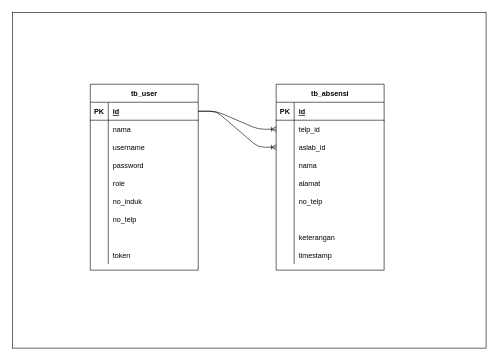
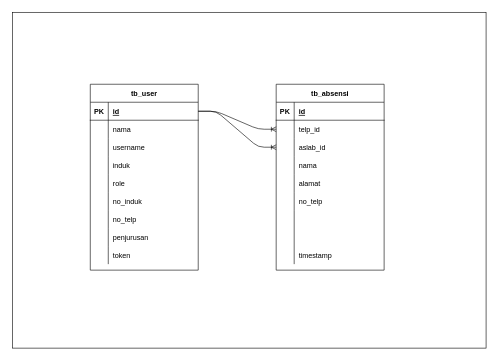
node "password": label "password" -> "induk"
node "penjurusan": added
node "keterangan": removed
